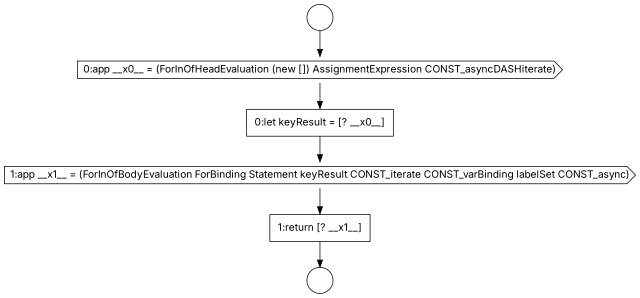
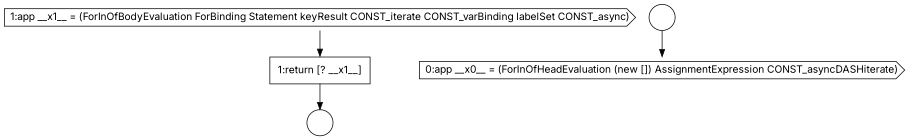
node "0:let keyResult = [? __x0__]": removed
